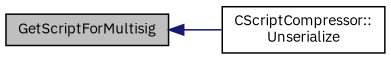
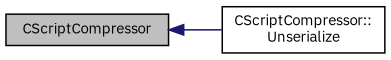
node "GetScriptForMultisig": label "GetScriptForMultisig" -> "CScriptCompressor"
